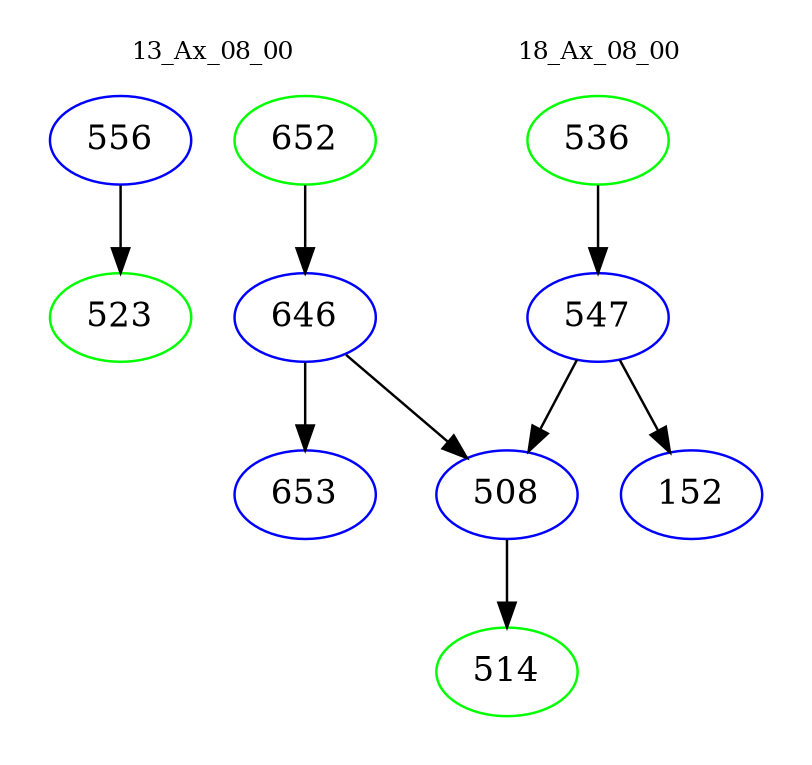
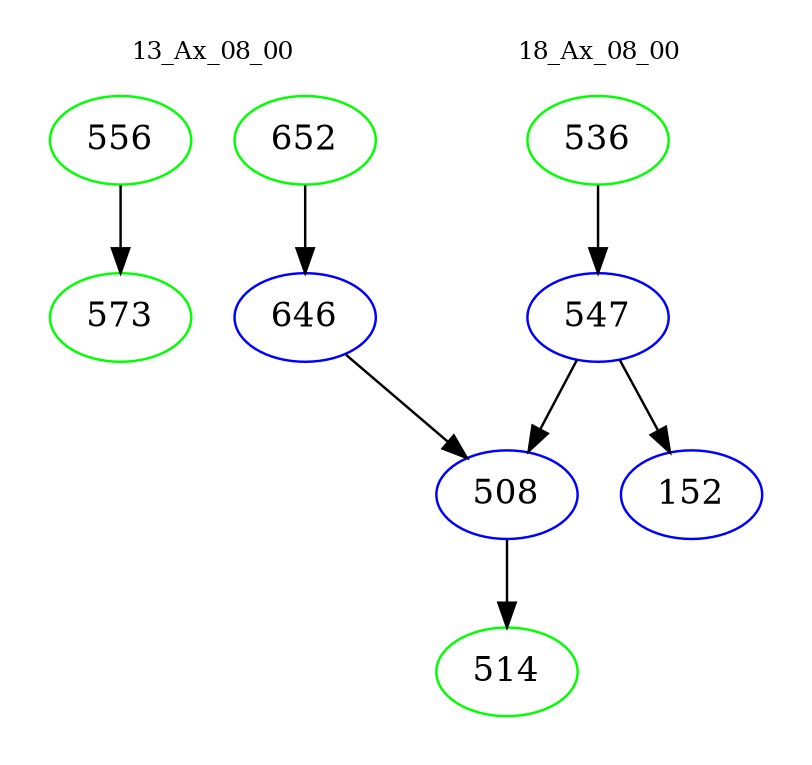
node "556": color blue -> green
node "523": label "523" -> "573"
node "653": removed
